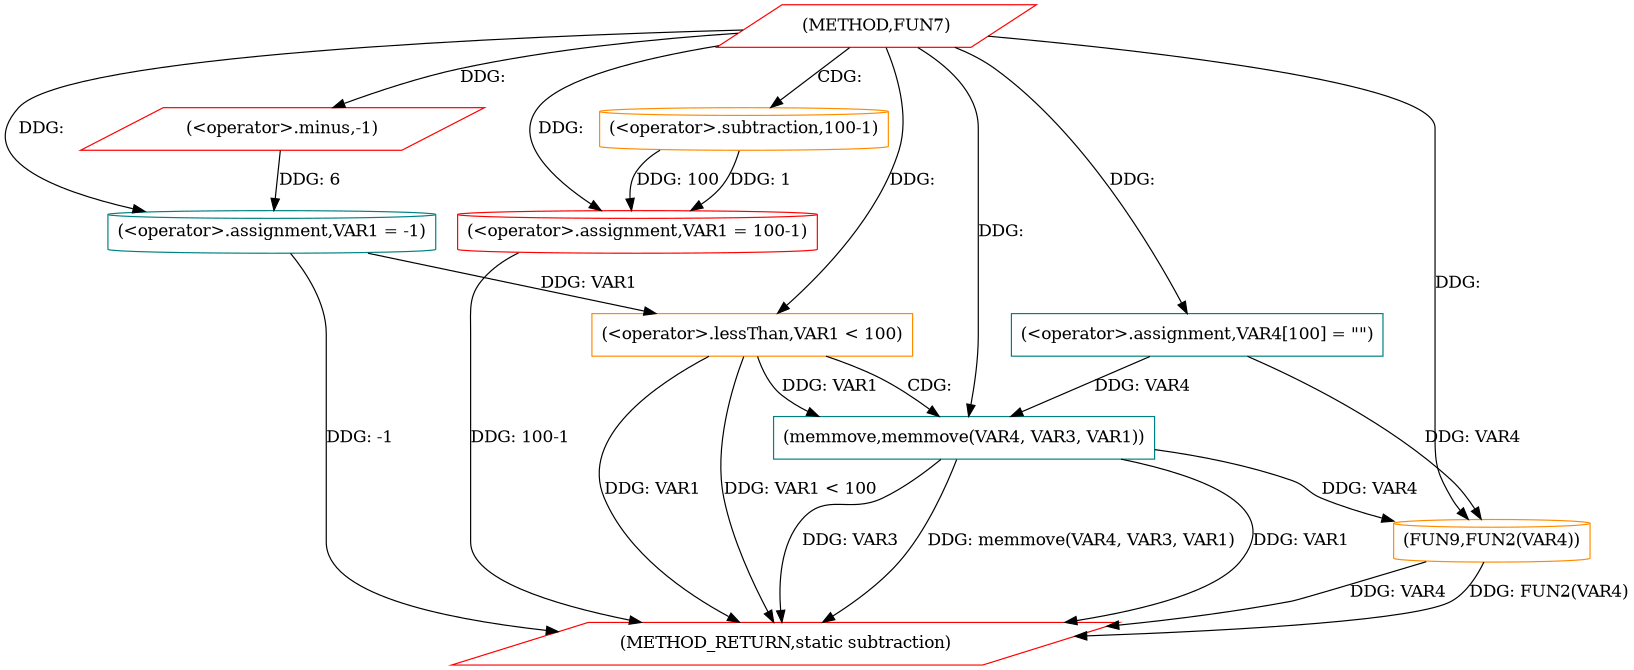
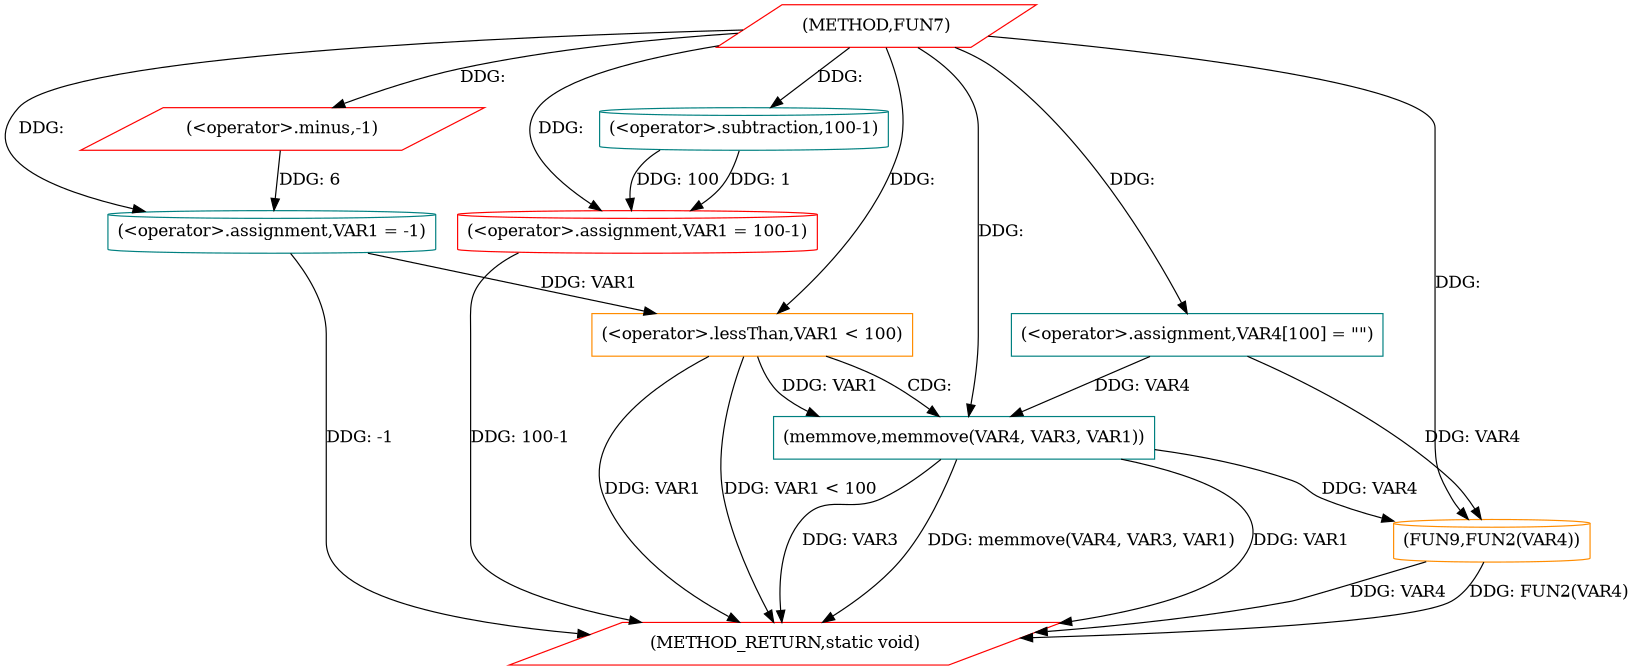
edge "(METHOD,FUN7)" -> "(<operator>.subtraction,100-1)": label "CDG: " -> "DDG: "
node "(<operator>.subtraction,100-1)": color darkorange -> teal
node "(METHOD_RETURN,static subtraction)": label "(METHOD_RETURN,static subtraction)" -> "(METHOD_RETURN,static void)"
